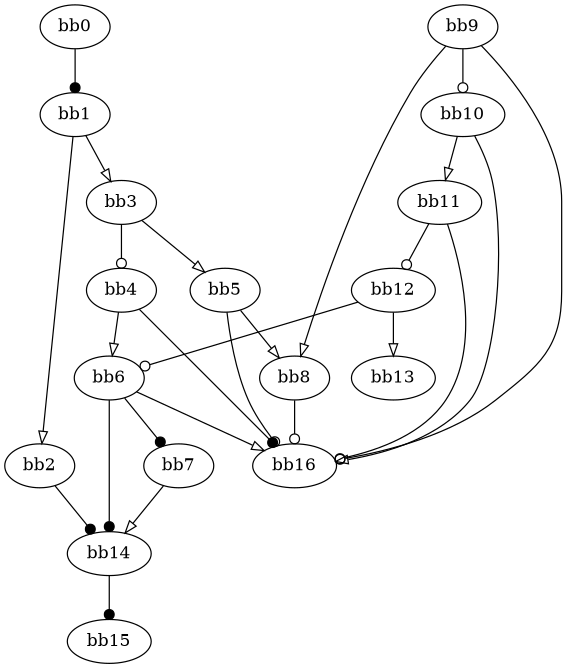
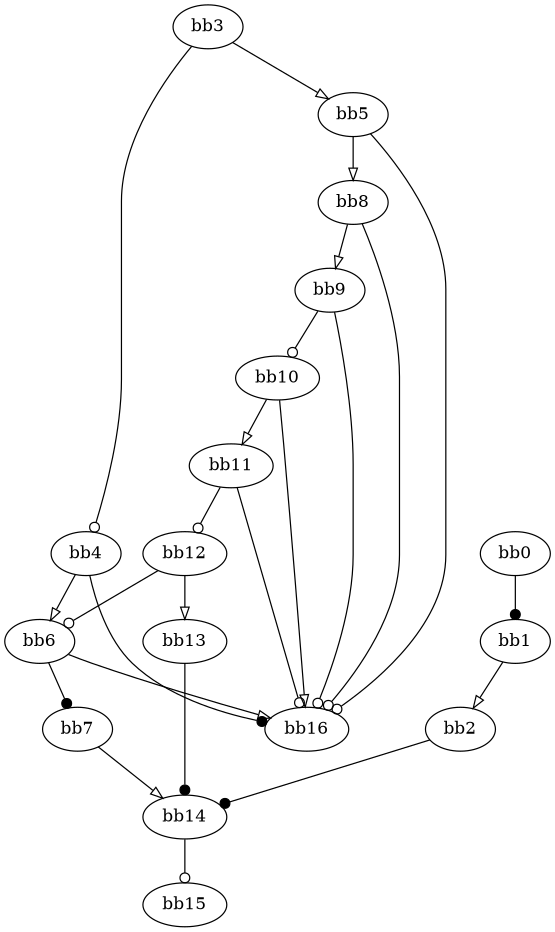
edge "bb1" -> "bb3": removed
edge "bb9" -> "bb8": reversed
edge "bb6" -> "bb14": now "bb13" -> "bb14"
edge "bb14" -> "bb15": arrowhead dot -> odot
